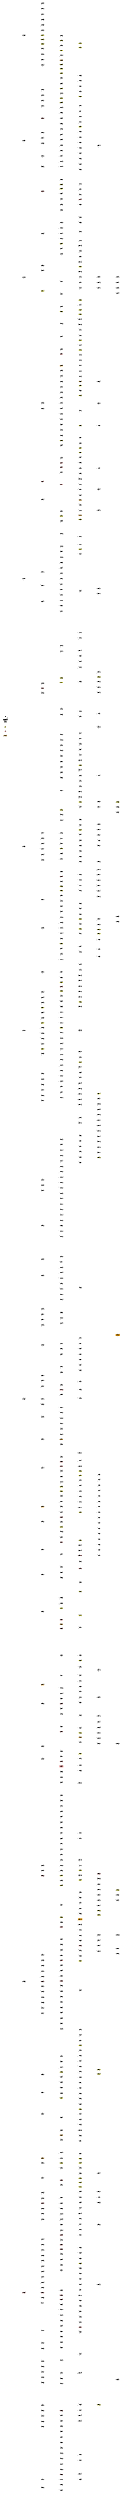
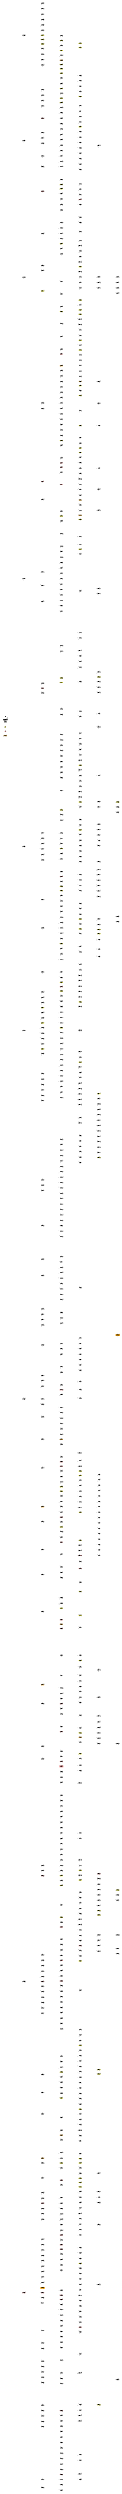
node "CWE1273": fillcolor orange -> white
node "CWE1231": fillcolor white -> orange
